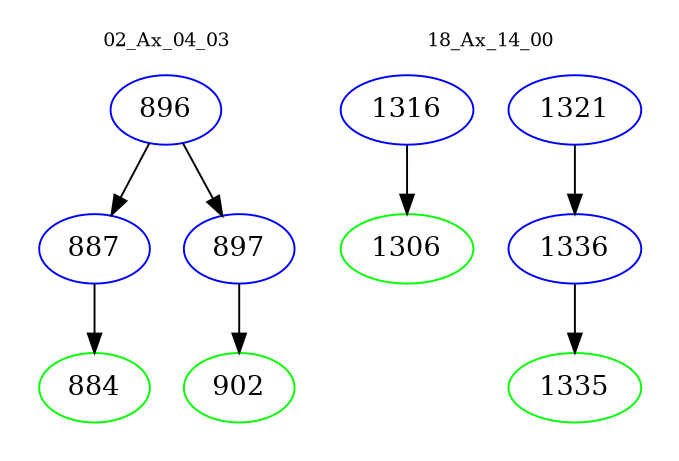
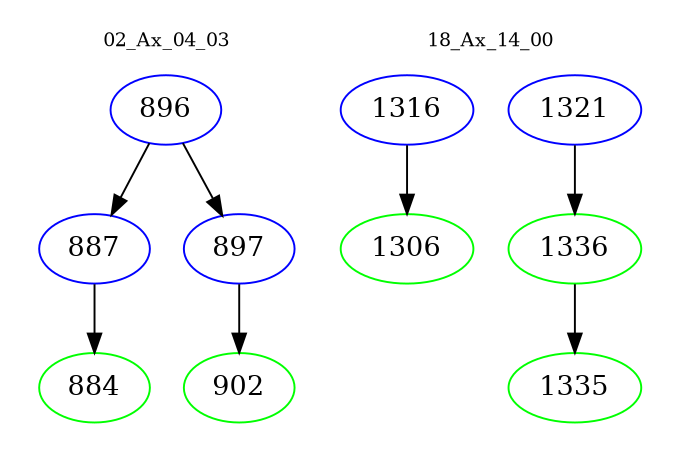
node "1336": color blue -> green
